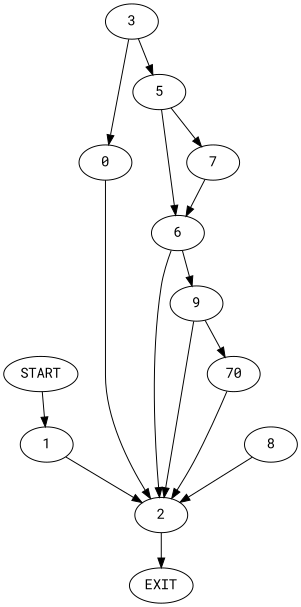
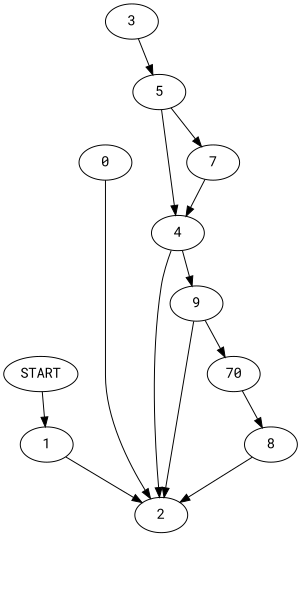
edge "3" -> "0": removed
node "6": label "6" -> "4"
edge "70" -> "2": now "70" -> "8"
node "EXIT": removed
